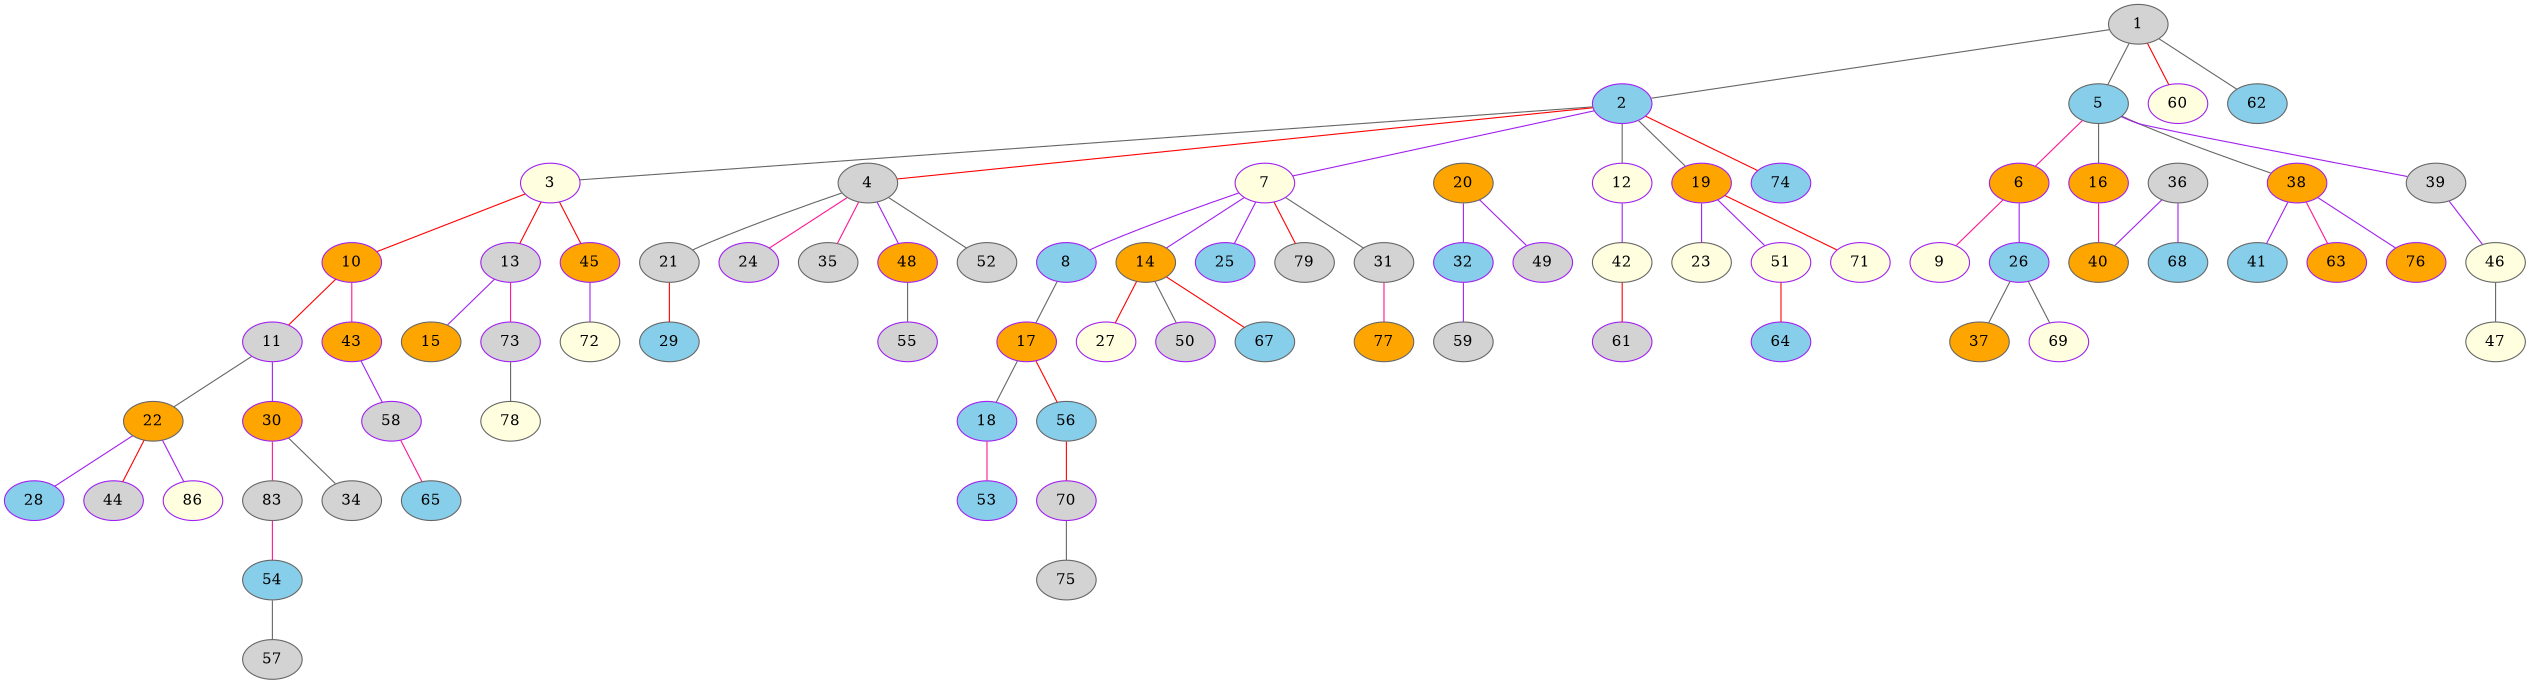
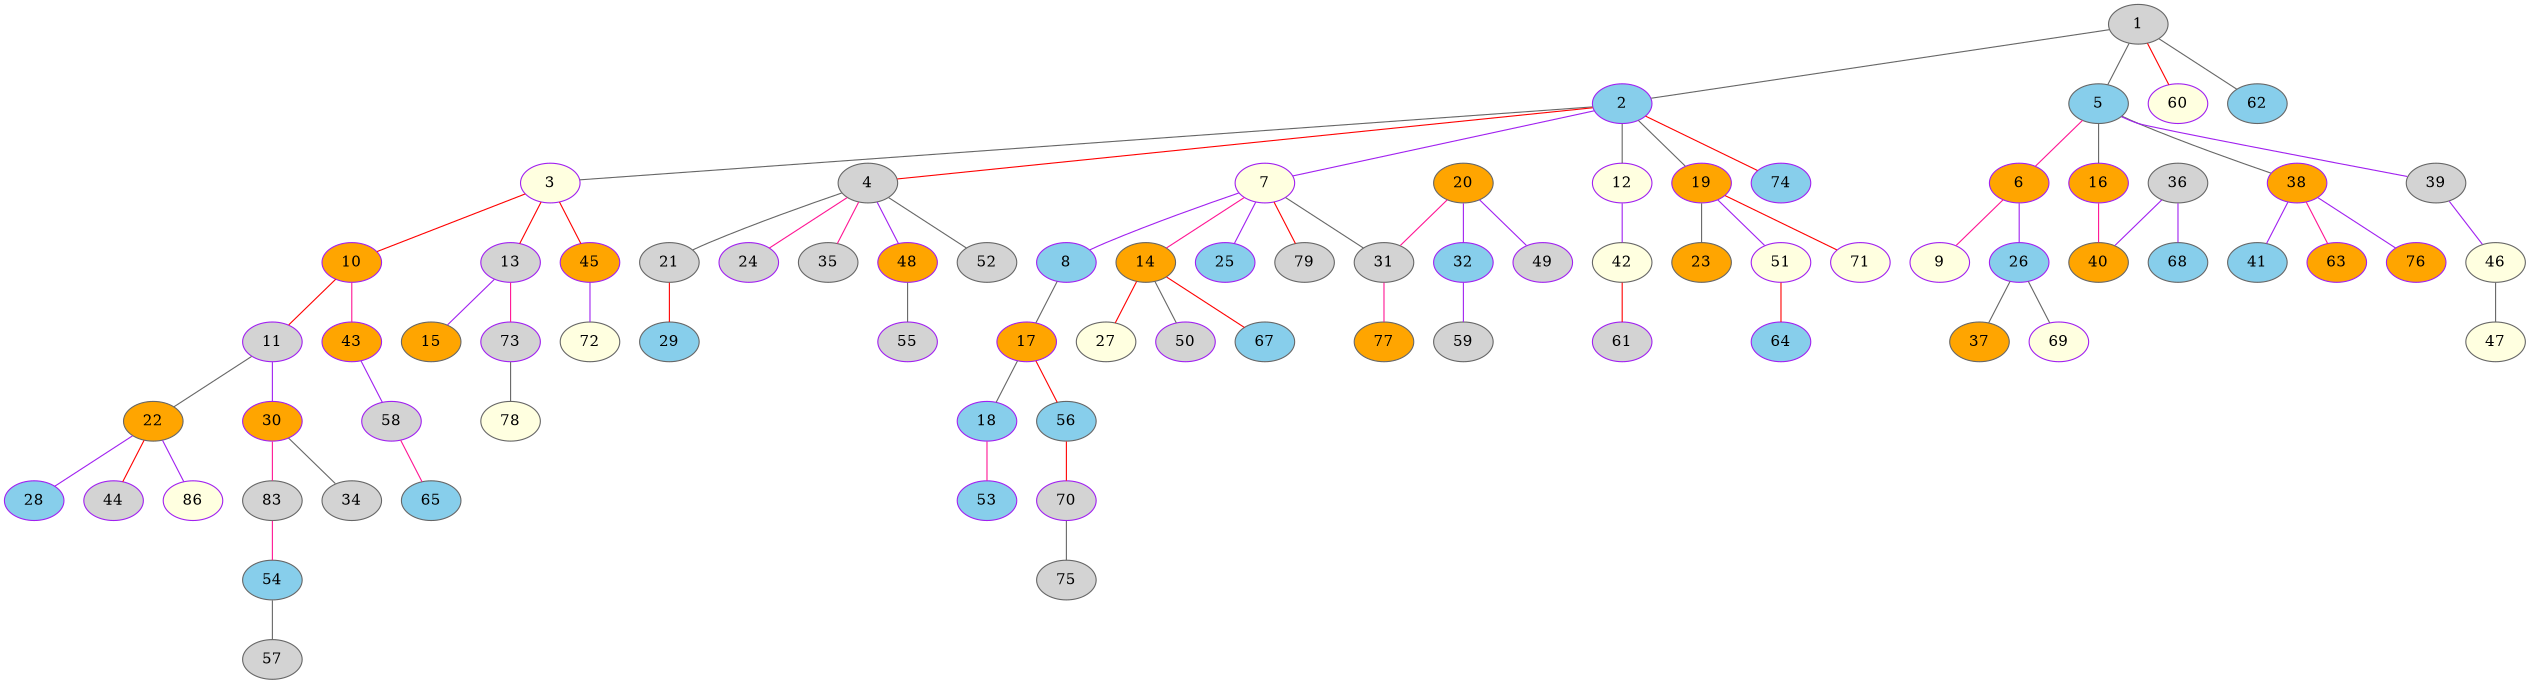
edge "7" -- "14": color purple -> deeppink
edge "20" -- "31": added
edge "19" -- "23": color purple -> gray40
node "23": fillcolor lightyellow -> orange
node "27": color purple -> gray40
